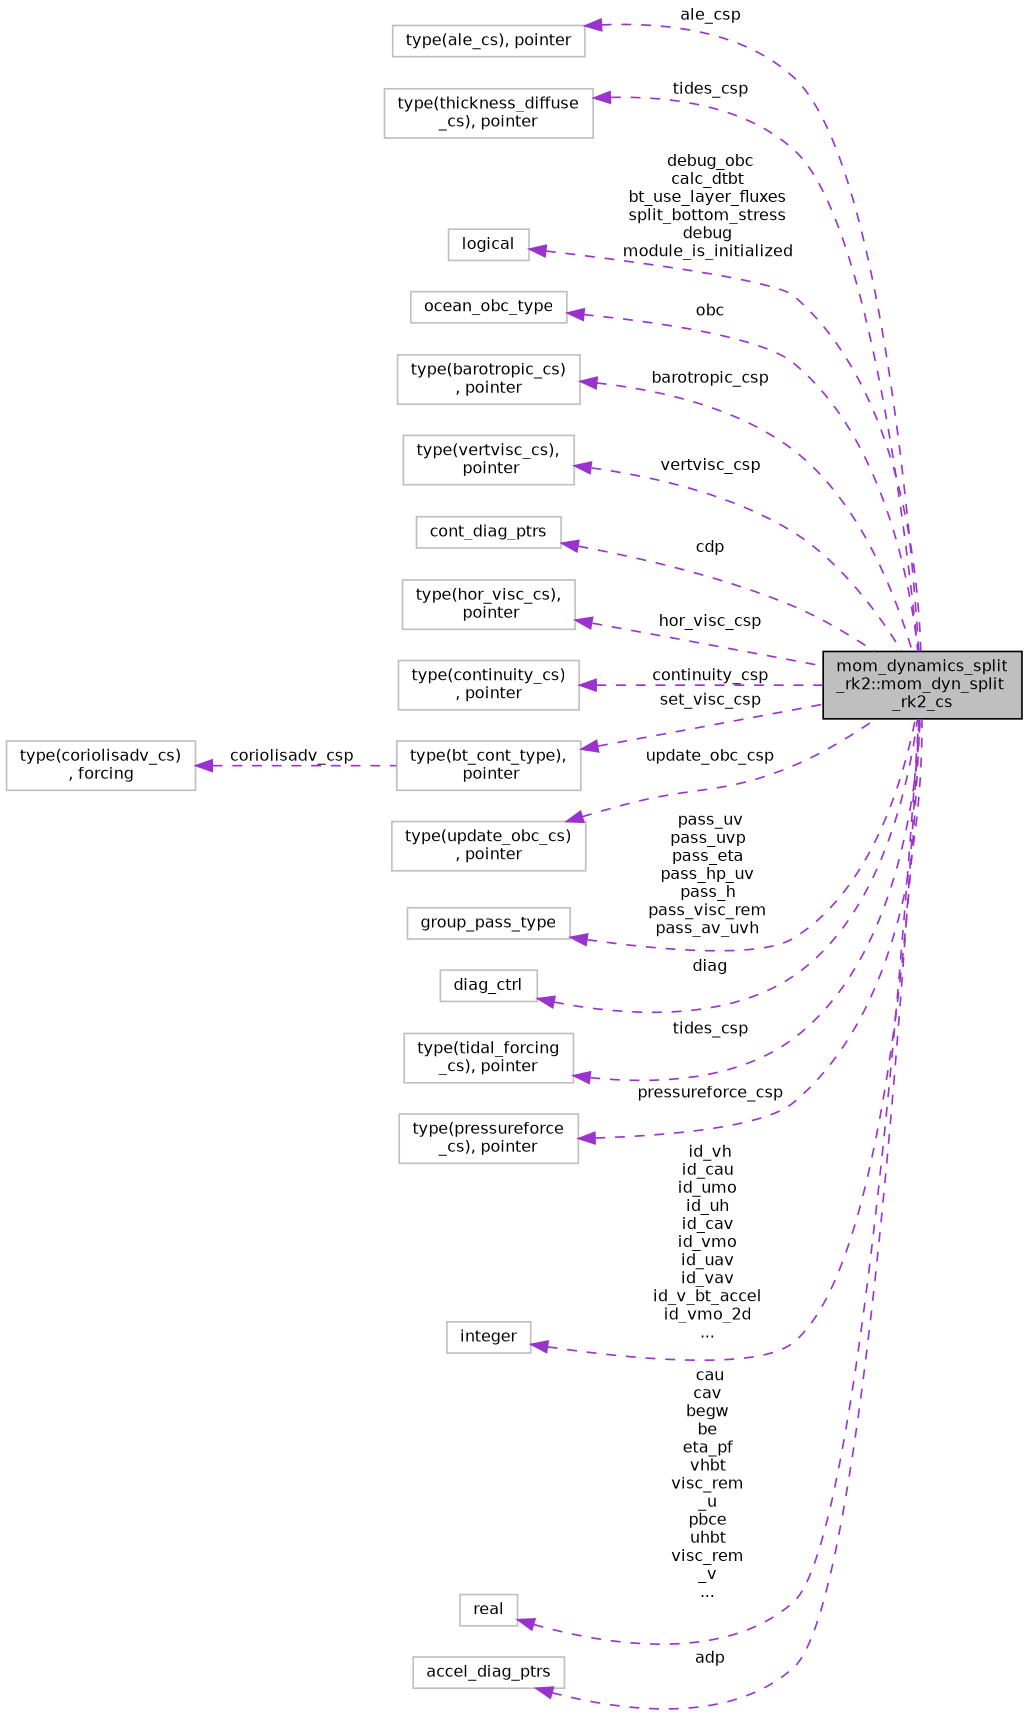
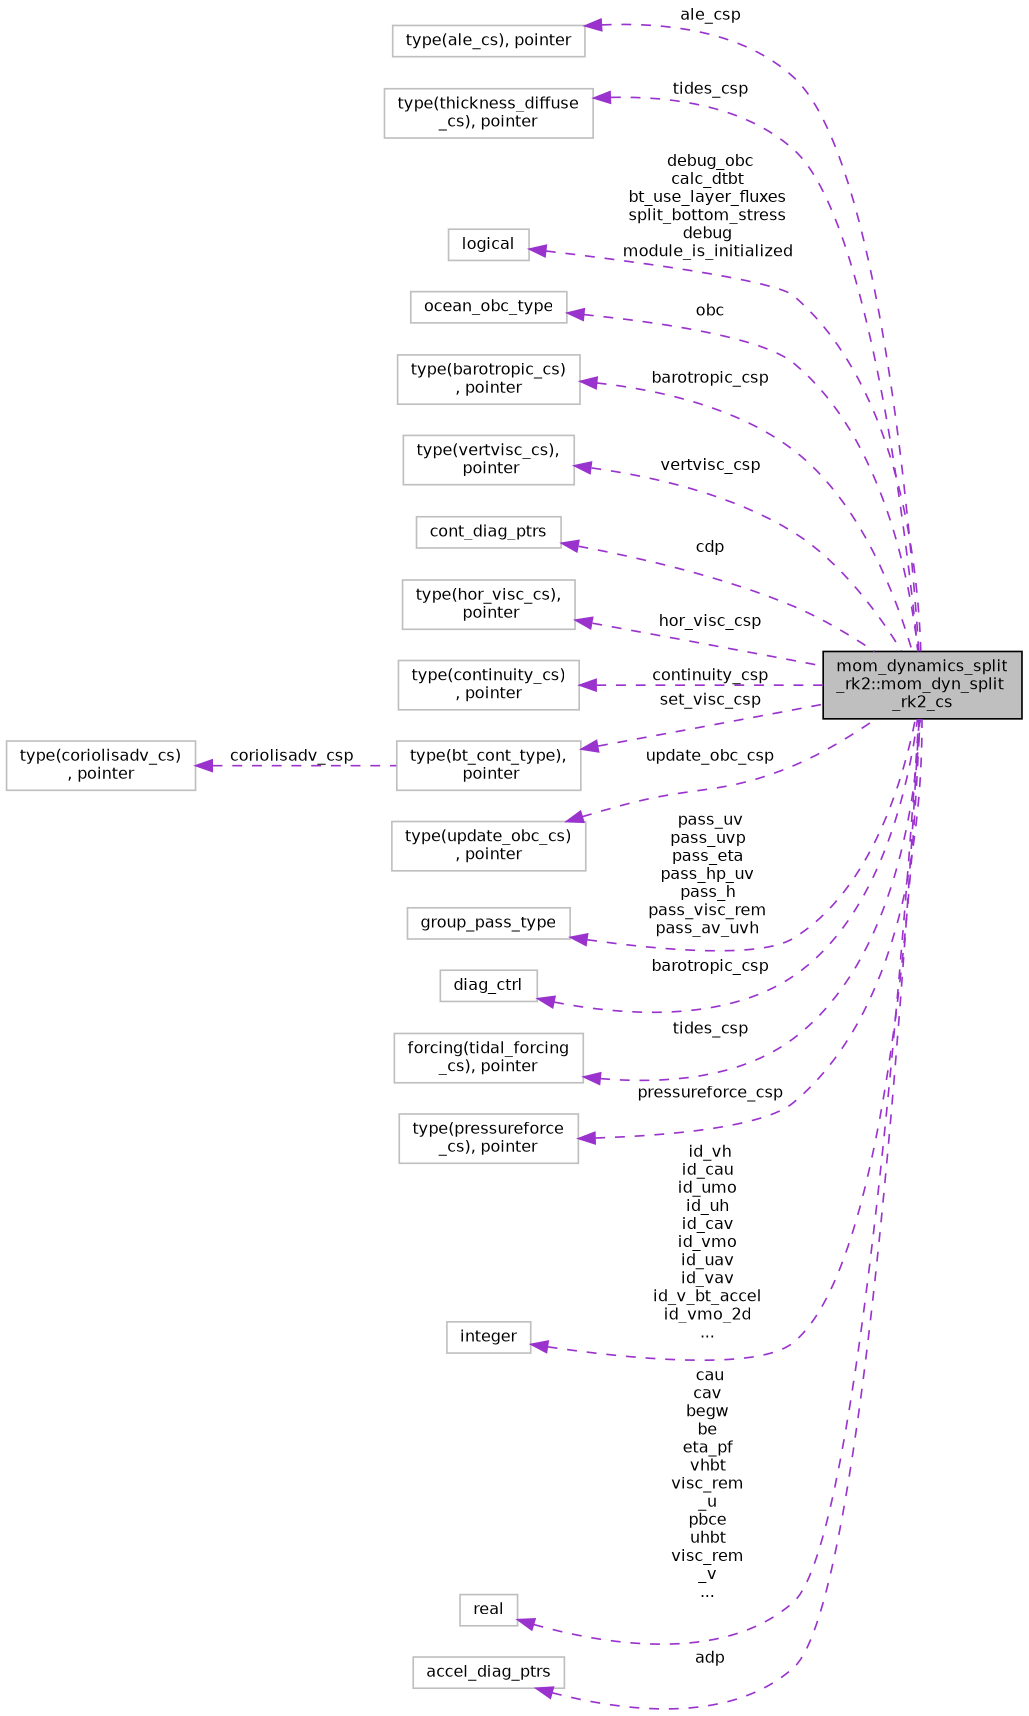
node "type(coriolisadv_cs) , forcing": label "type(coriolisadv_cs) , forcing" -> "type(coriolisadv_cs) , pointer"
edge "mom_dynamics_split _rk2::mom_dyn_split _rk2_cs" -> "diag_ctrl": label " diag" -> " barotropic_csp"
node "type(tidal_forcing _cs), pointer": label "type(tidal_forcing _cs), pointer" -> "forcing(tidal_forcing _cs), pointer"
